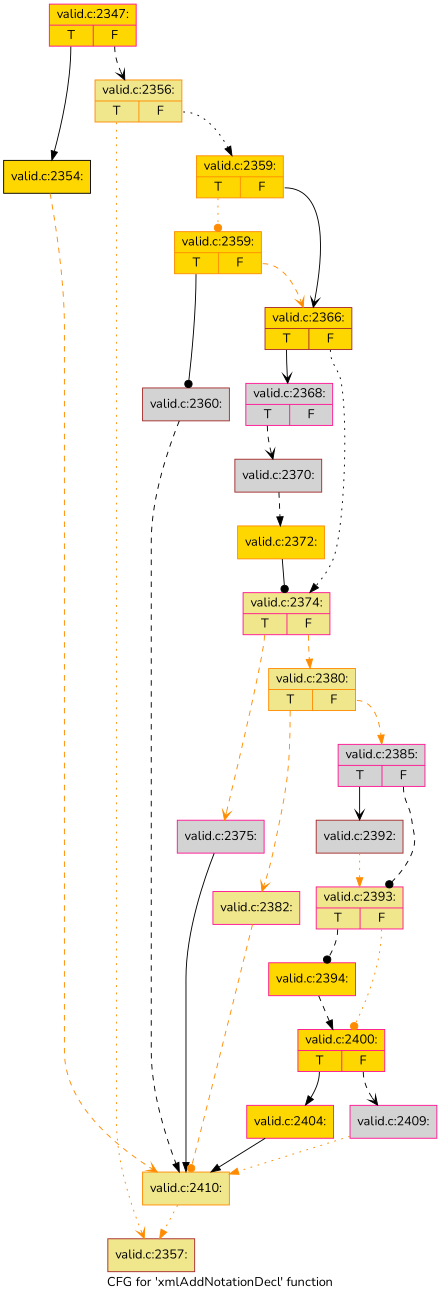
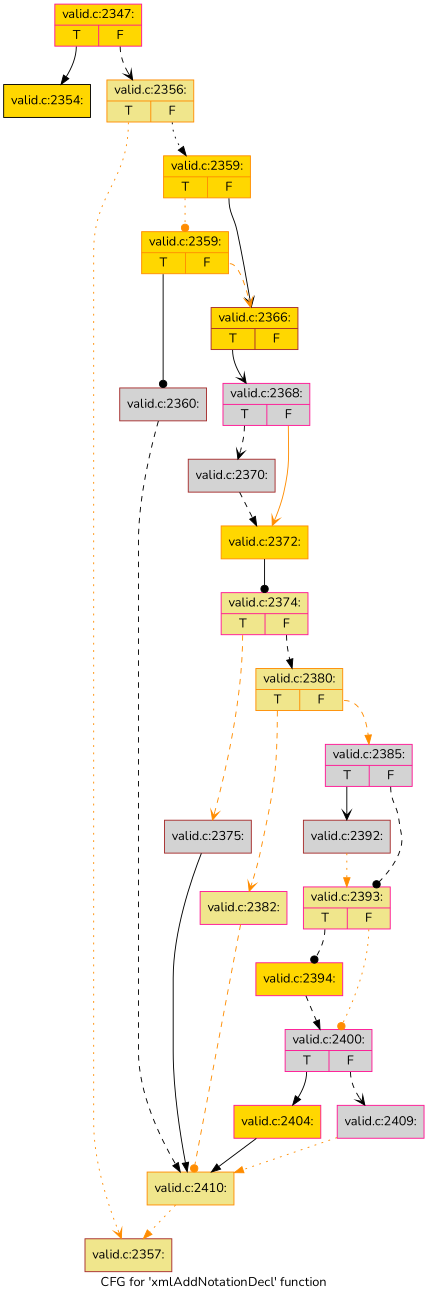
edge "valid.c:2366:" -> "valid.c:2374:": removed
edge "valid.c:2368:" -> "valid.c:2372:": added
edge "valid.c:2374:" -> "valid.c:2380:": color darkorange -> black
edge "valid.c:2354:" -> "valid.c:2410:": removed
node "valid.c:2375:": color deeppink -> brown
node "valid.c:2400:": fillcolor gold -> lightgrey
